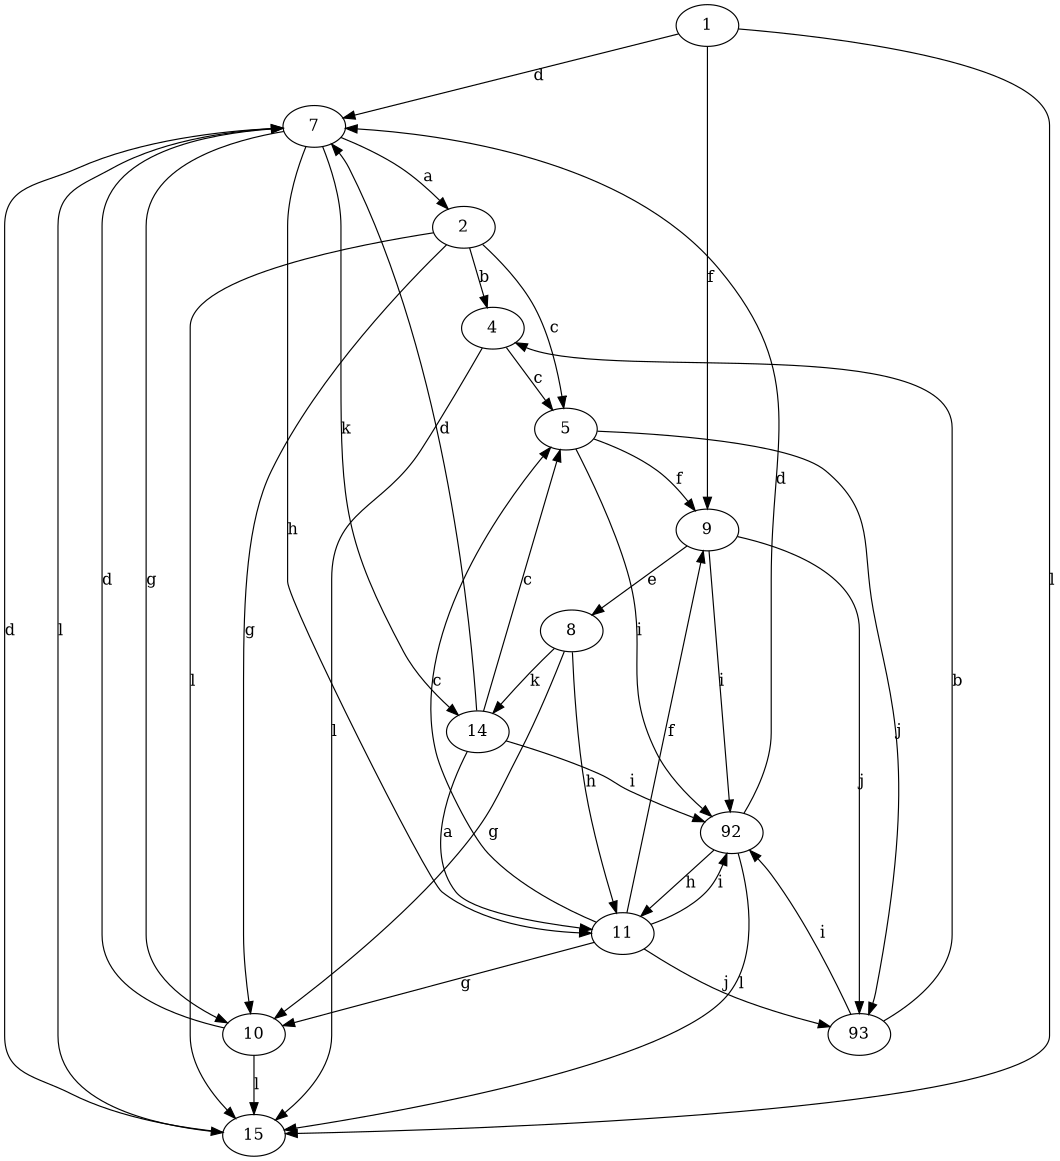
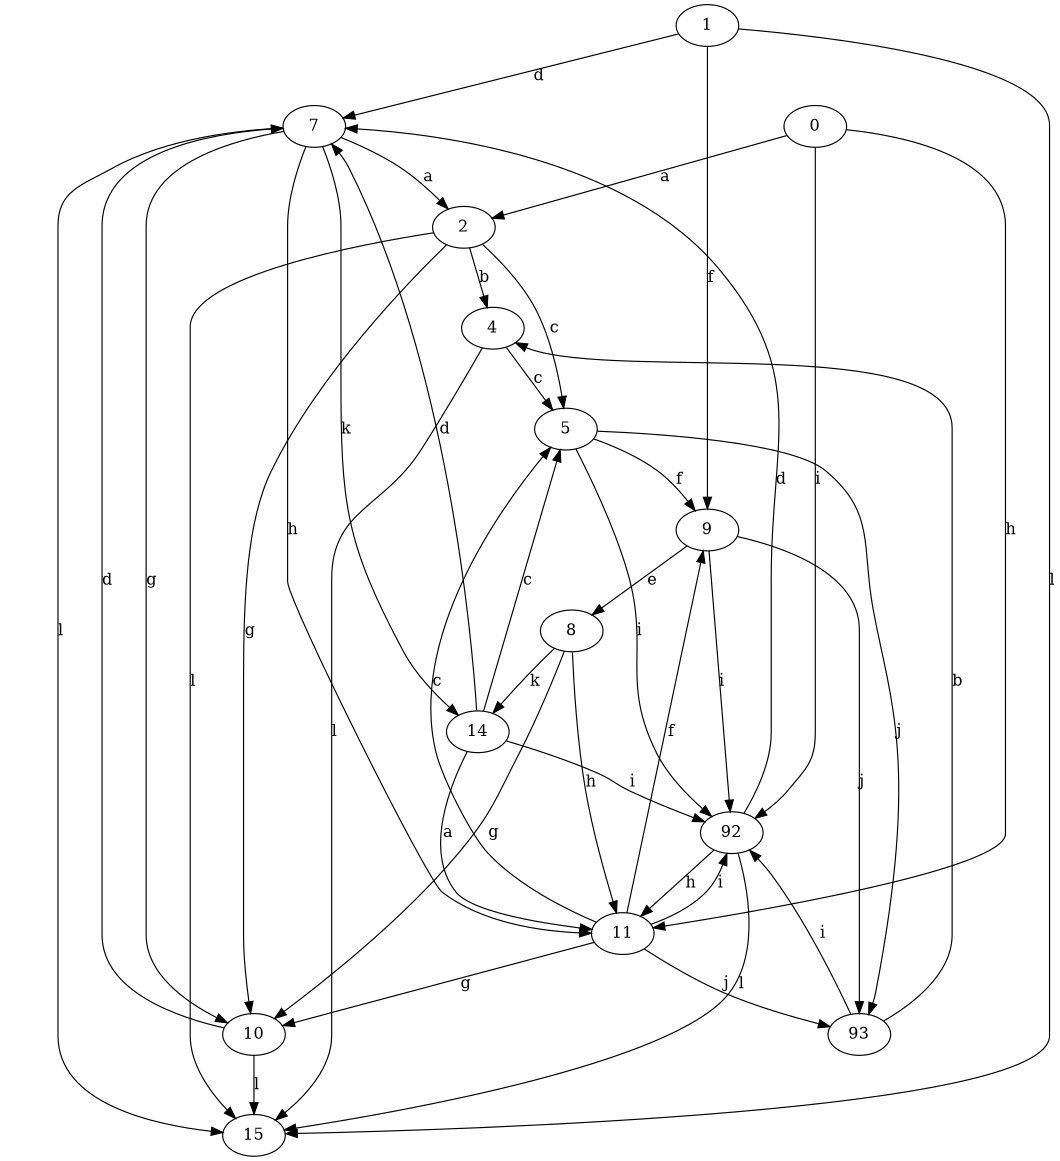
node "0": added
edge "15" -> "7": removed, label "d"
